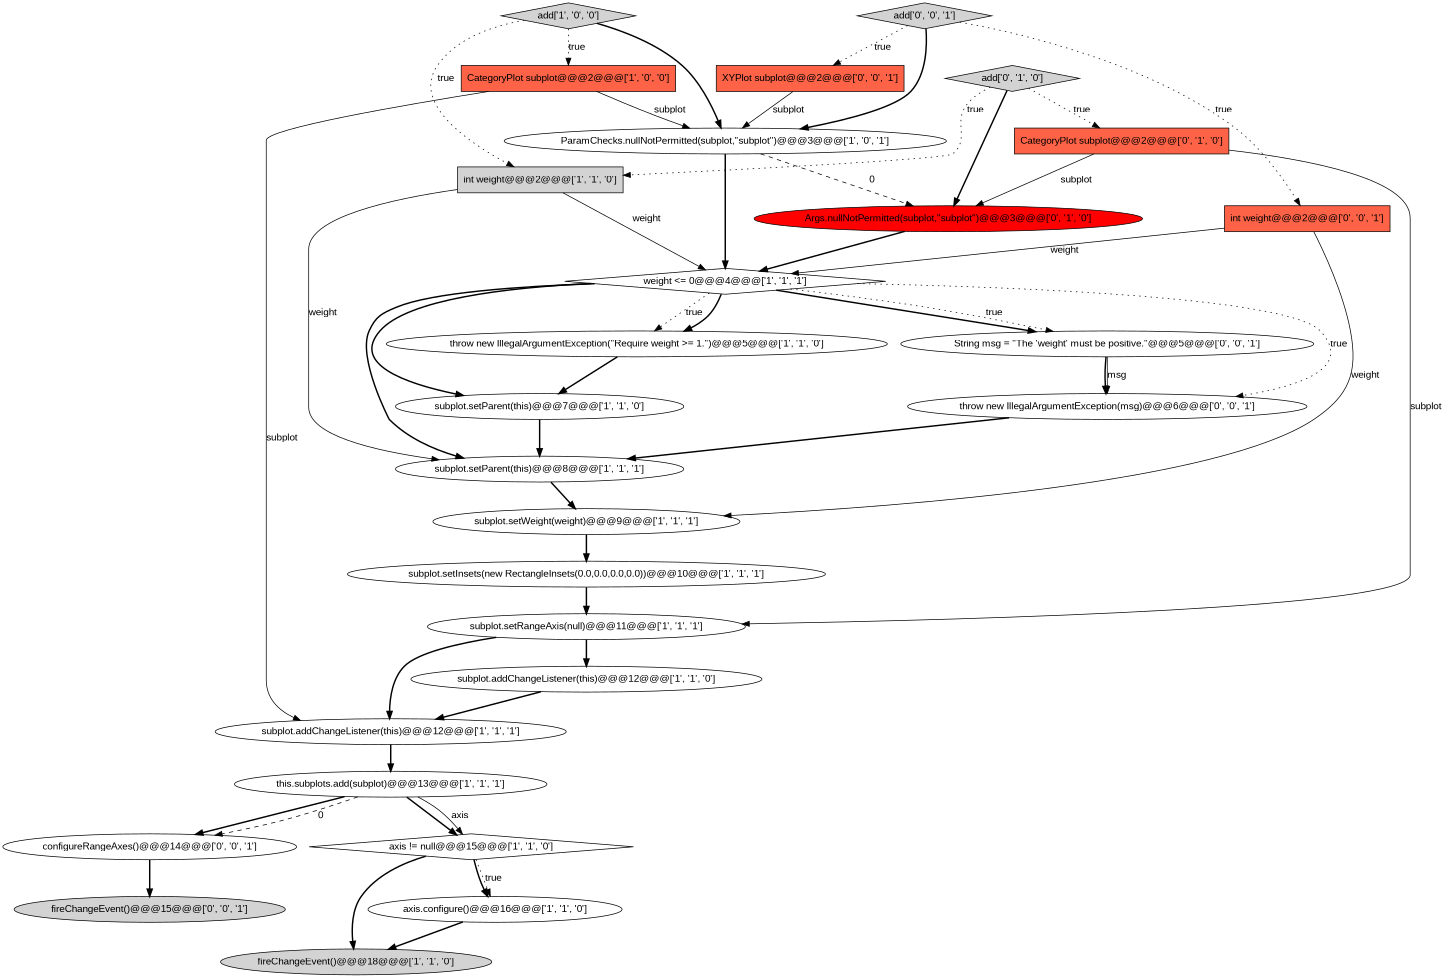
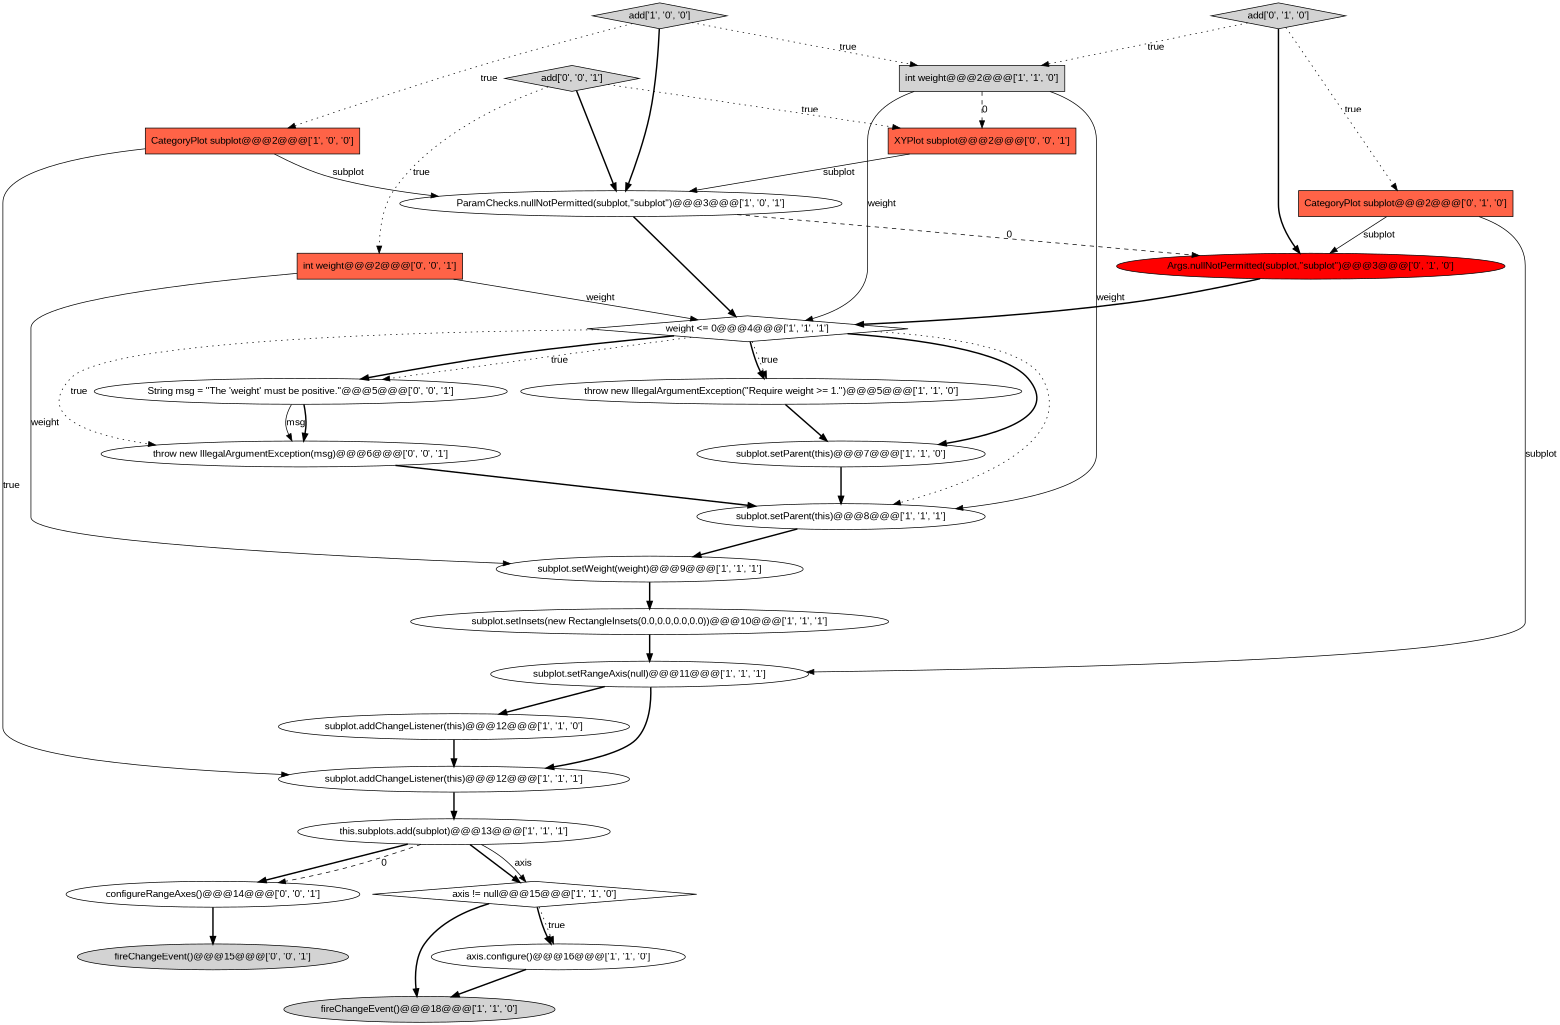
edge "int weight@@@2@@@['1', '1', '0']" -> "XYPlot subplot@@@2@@@['0', '0', '1']": added, label "0"
edge "weight <= 0@@@4@@@['1', '1', '1']" -> "subplot.setParent(this)@@@8@@@['1', '1', '1']": style bold -> dotted
edge "CategoryPlot subplot@@@2@@@['1', '0', '0']" -> "subplot.addChangeListener(this)@@@12@@@['1', '1', '1']": label "subplot" -> "true"
